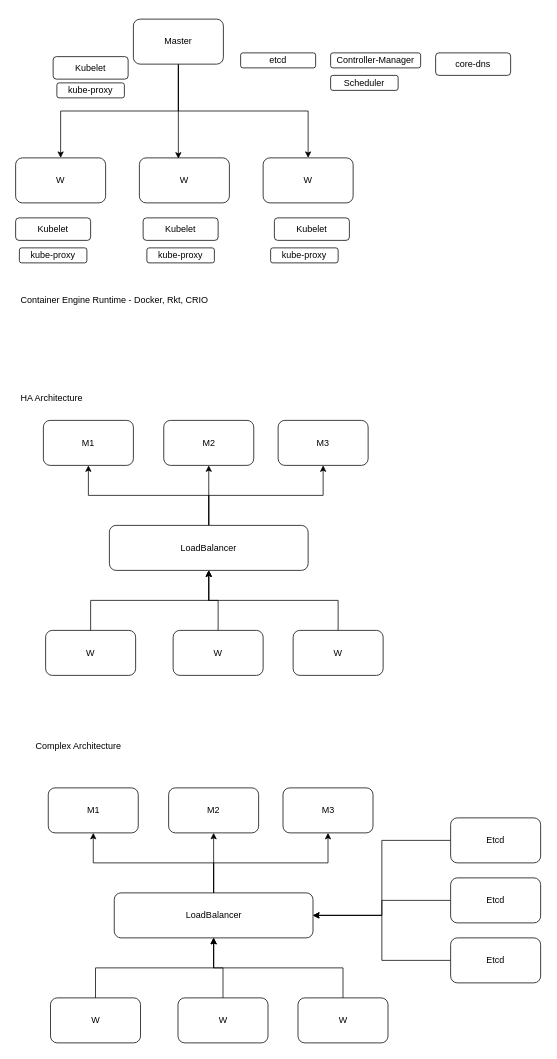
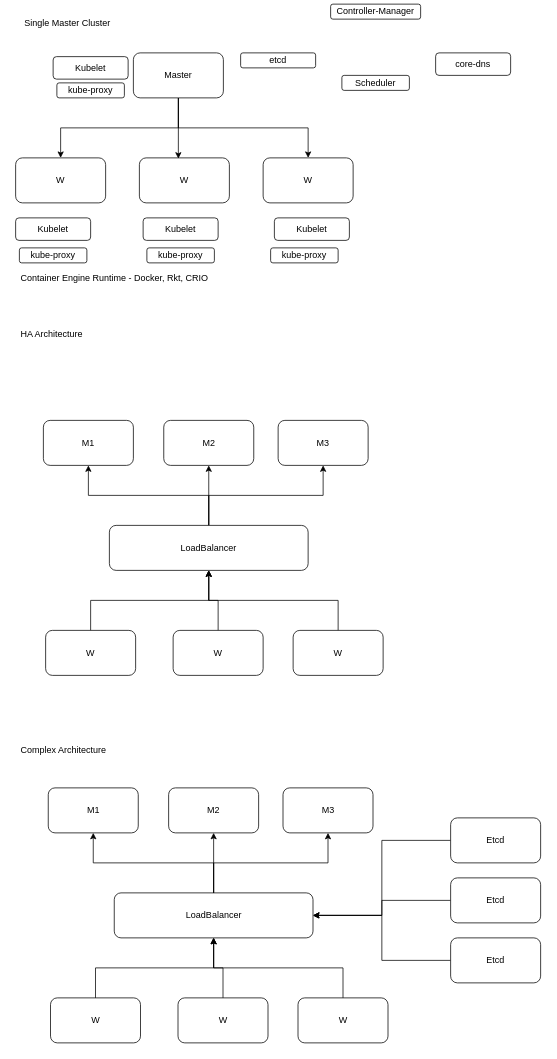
node "Single Master Cluster": added
node "Master": moved (178, 42) -> (178, 75)
node "Controller-Manager": moved (375, 60) -> (375, 12)
node "Scheduler": moved (364, 83) -> (375, 83)
node "Container Engine Runtime - Docker, Rkt, CRIO": moved (120, 300) -> (120, 278)
node "HA Architecture": moved (57, 398) -> (57, 334)
node "Complex Architecture": moved (83, 747) -> (68, 750)
